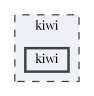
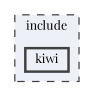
cluster "kiwi": label "kiwi" -> "include"
